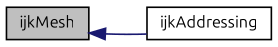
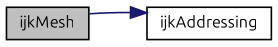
edge "ijkAddressing" -> "ijkMesh": reversed
